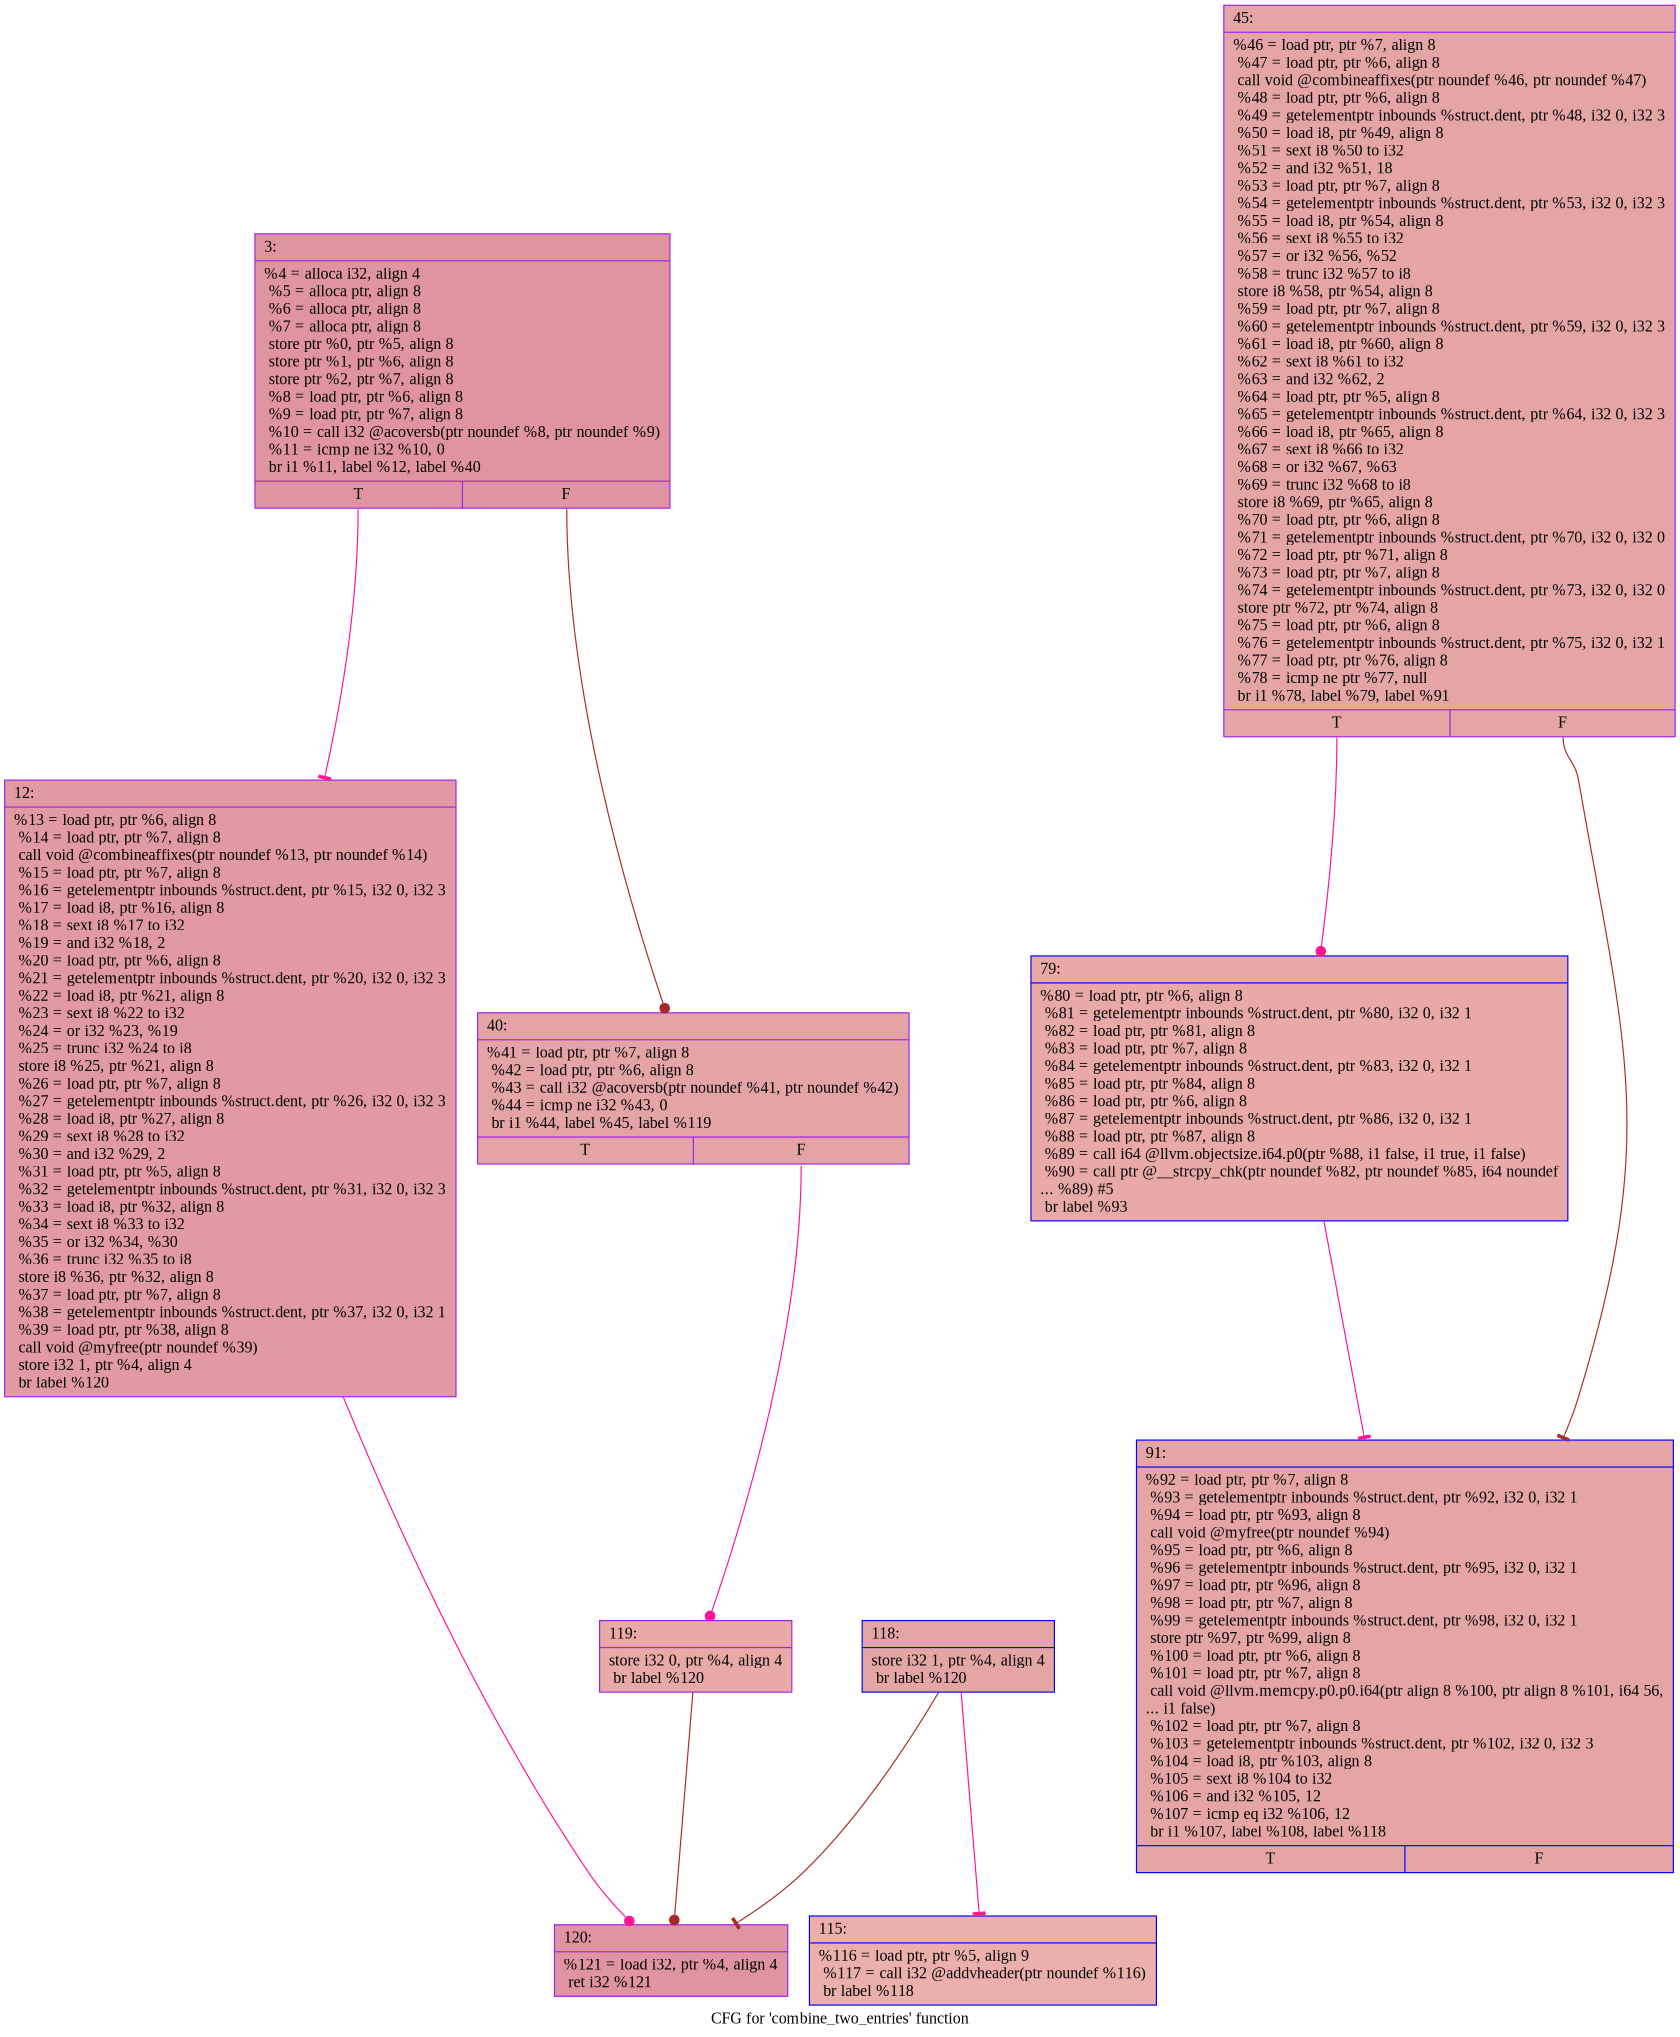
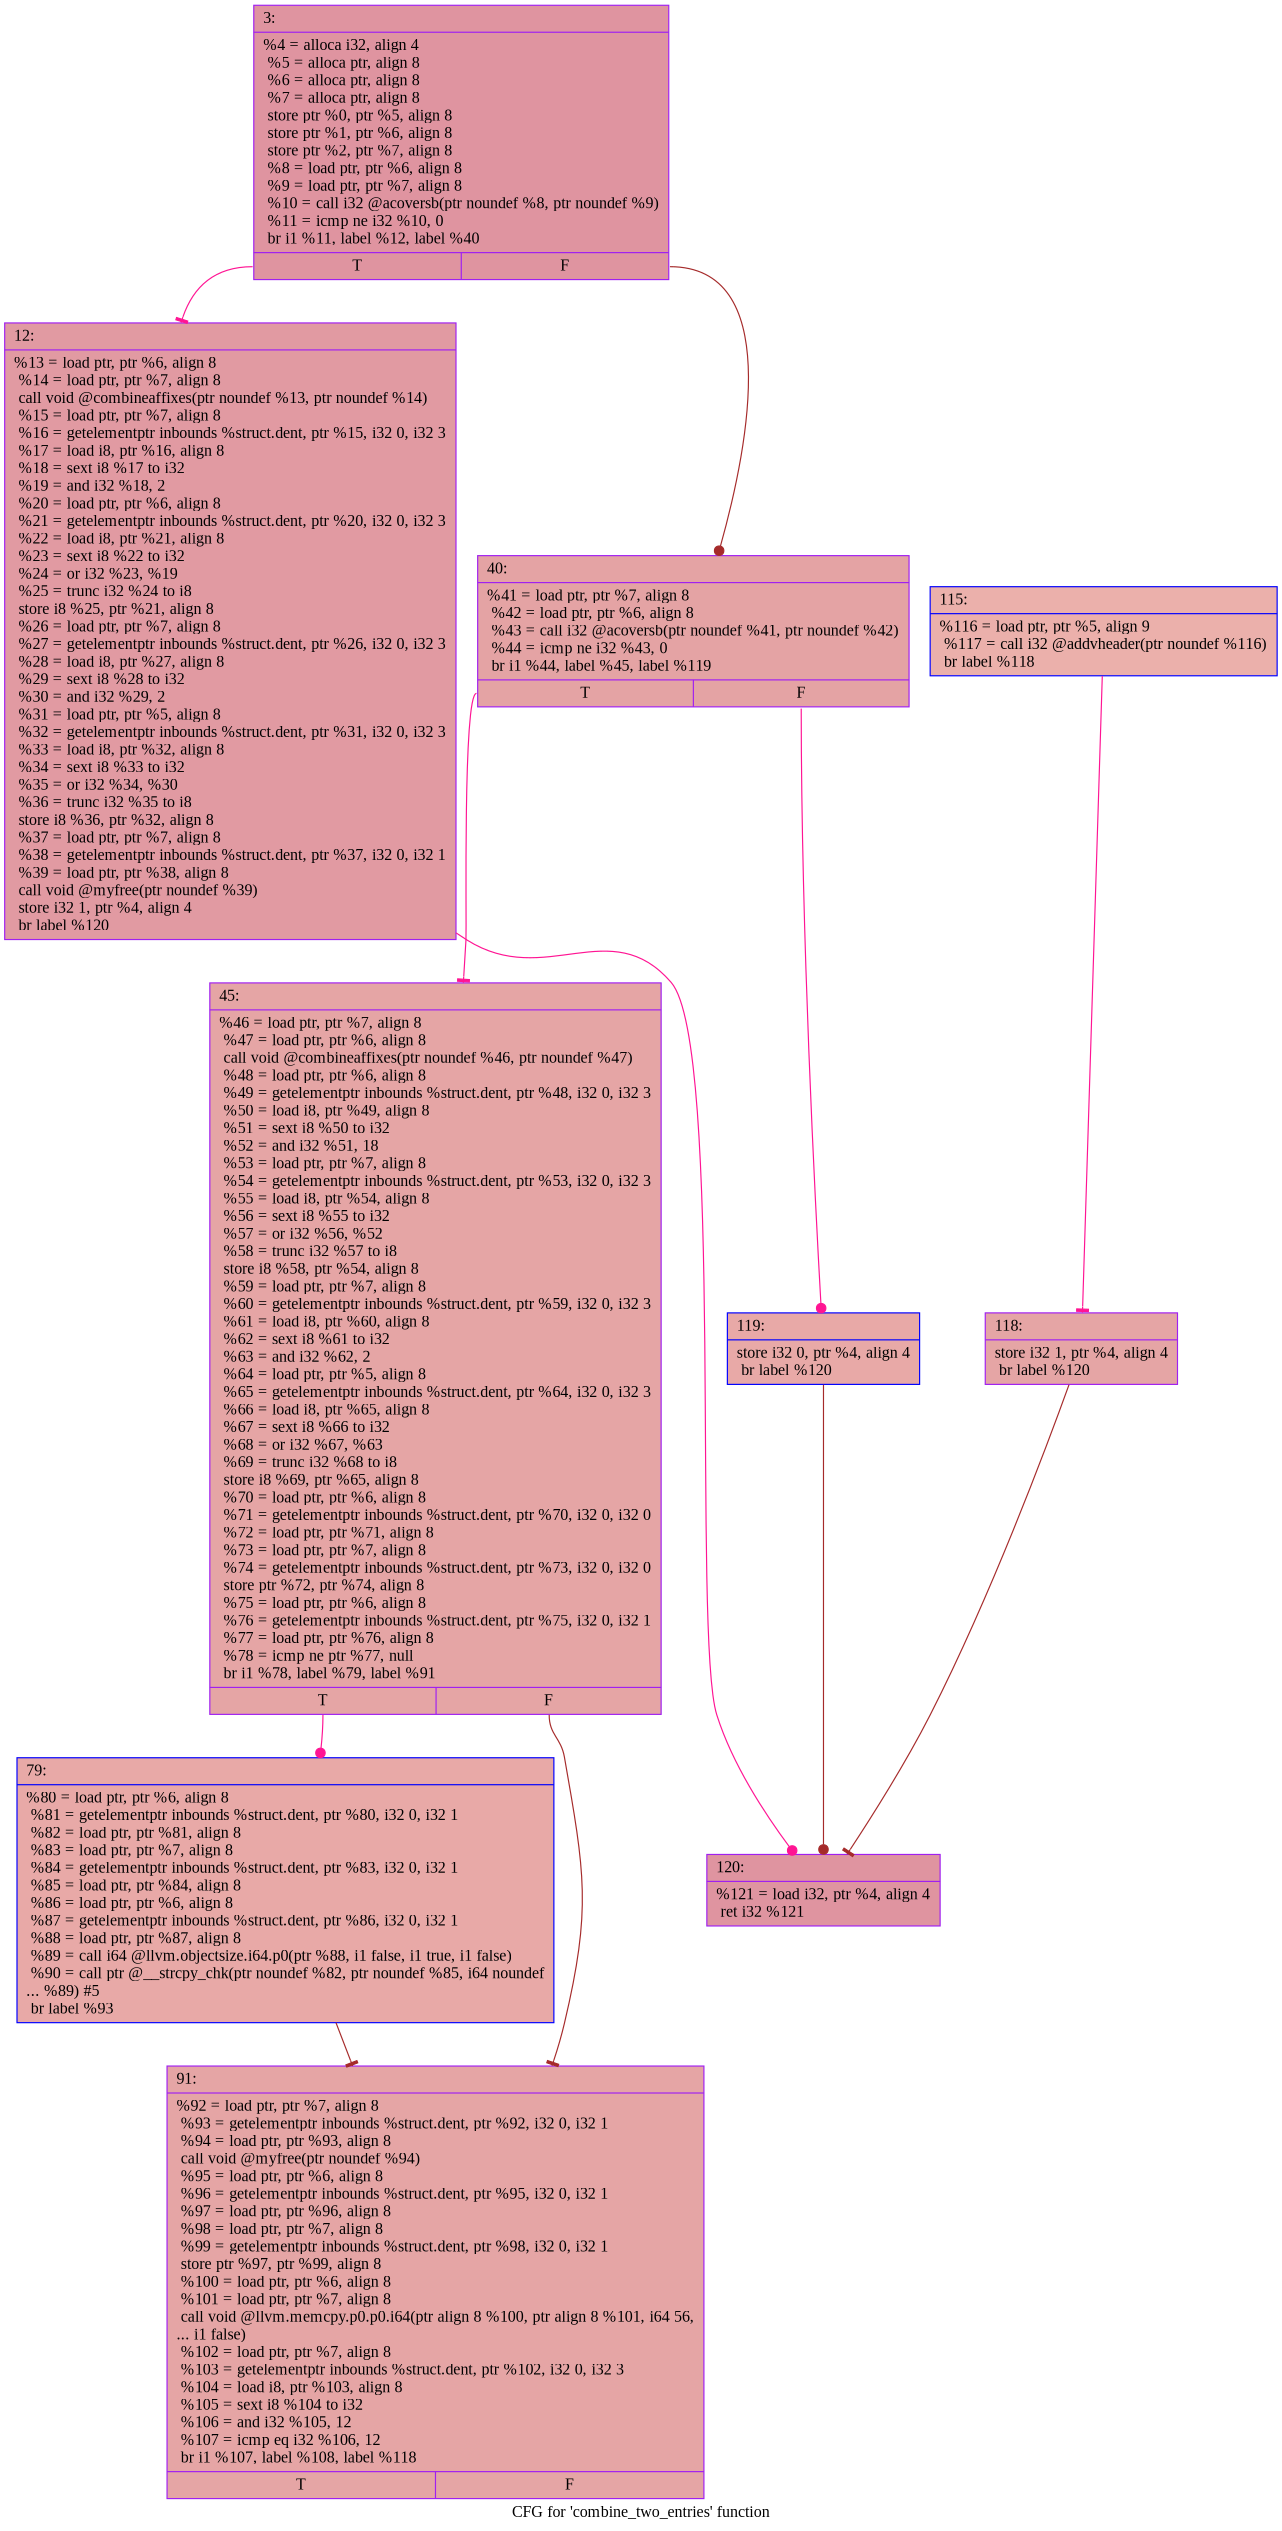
edge "40:" -> "45:": added
edge "79:" -> "91:": color deeppink -> brown
node "119:": color purple -> blue
node "118:": color blue -> purple
node "91:": color blue -> purple
edge "118:" -> "115:": reversed
